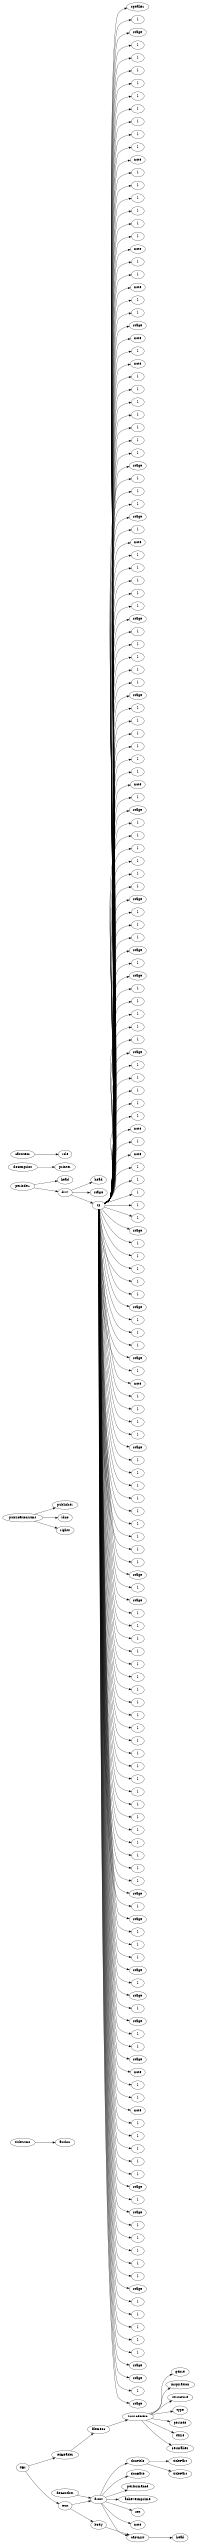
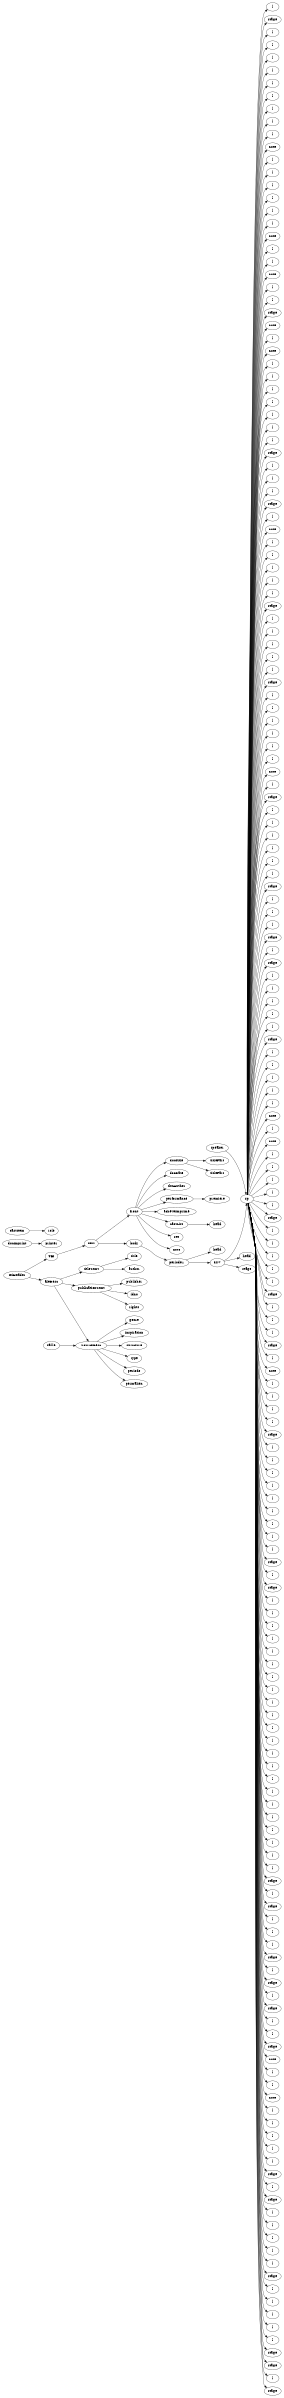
edge "sp" -> "speaker": reversed
node "premiere": added
node "title": added
edge "fileDesc" -> "titleStmt": added
edge "fileDesc" -> "publicationStmt": added
edge "SourceDesc" -> "taille": reversed
edge "TEI" -> "teiHeader": reversed
edge "docAuthor" -> "front": reversed
edge "body" -> "castList": now "body" -> "periode1"
